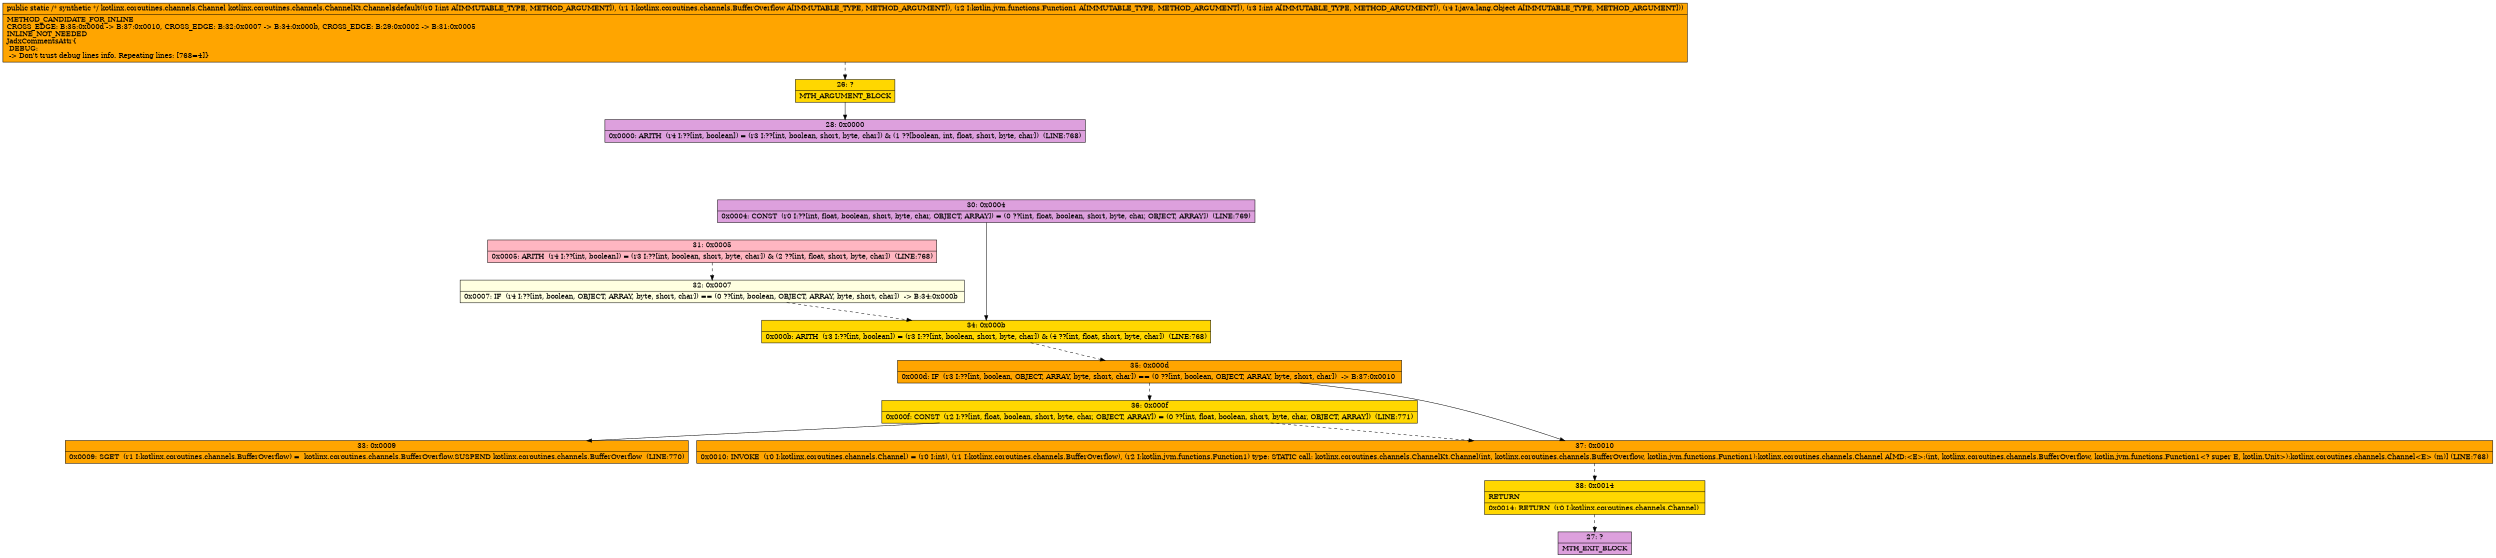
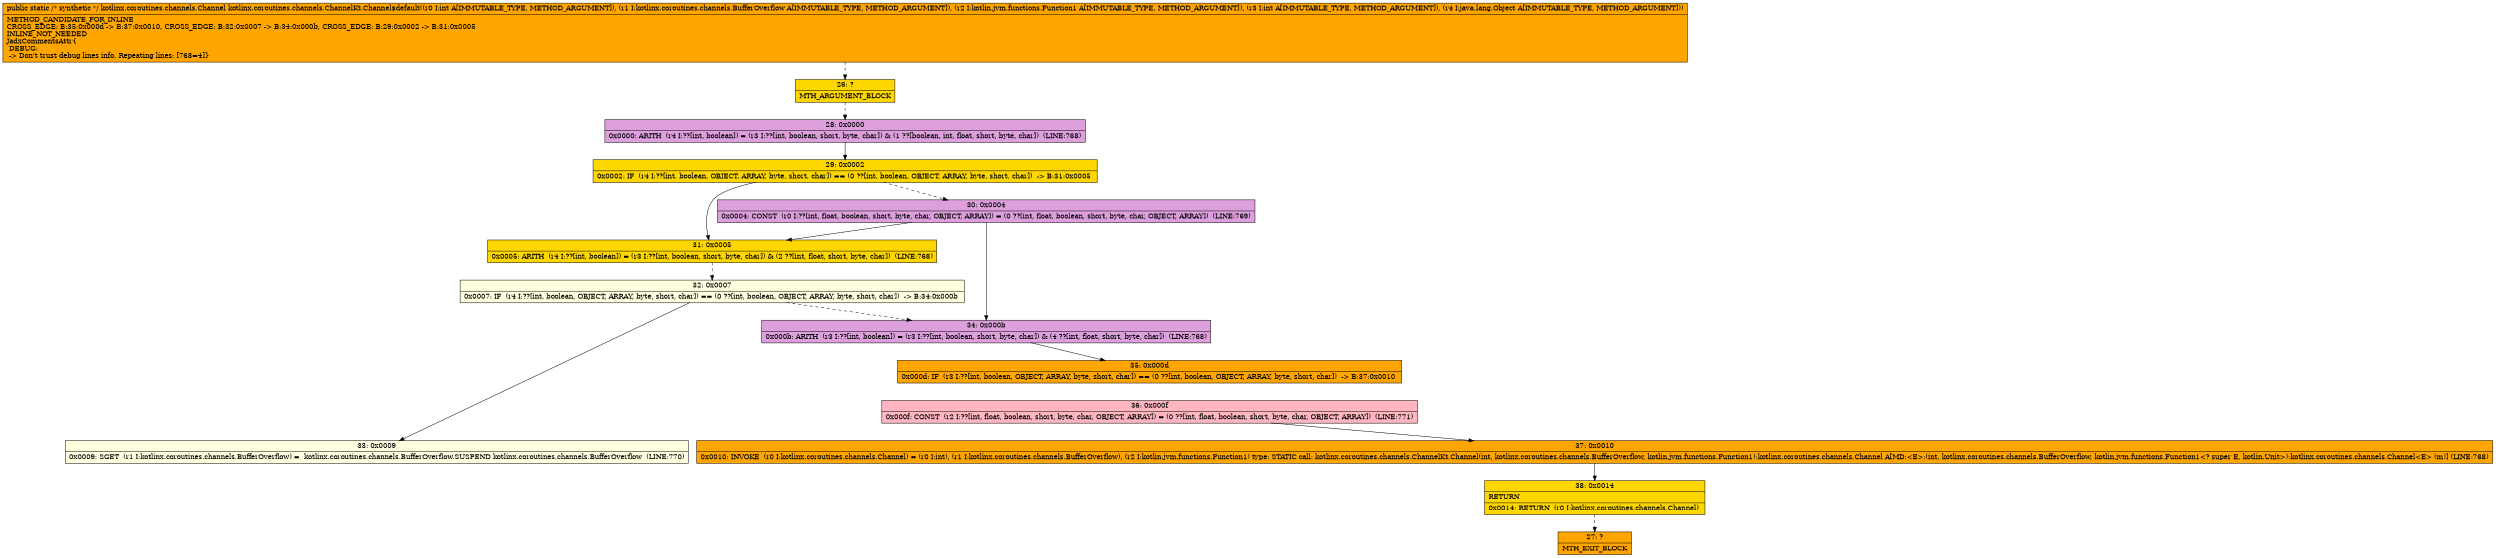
edge "26: ?" -> "28: 0x0000": style solid -> dashed
node "29: 0x0002": added
edge "30: 0x0004" -> "31: 0x0005": added
node "31: 0x0005": fillcolor lightpink -> gold
node "34: 0x000b": fillcolor gold -> plum
edge "34: 0x000b" -> "35: 0x000d": style dashed -> solid
edge "35: 0x000d" -> "36: 0x000f": removed
edge "35: 0x000d" -> "37: 0x0010": removed
node "36: 0x000f": fillcolor gold -> lightpink
edge "36: 0x000f" -> "33: 0x0009": now "32: 0x0007" -> "33: 0x0009"
edge "36: 0x000f" -> "37: 0x0010": style dashed -> solid
node "33: 0x0009": fillcolor orange -> lightyellow
edge "37: 0x0010" -> "38: 0x0014": style dashed -> solid
node "27: ?": fillcolor plum -> orange
